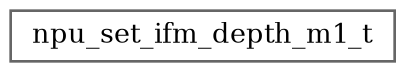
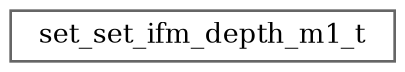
node "npu_set_ifm_depth_m1_t": label "npu_set_ifm_depth_m1_t" -> "set_set_ifm_depth_m1_t"
